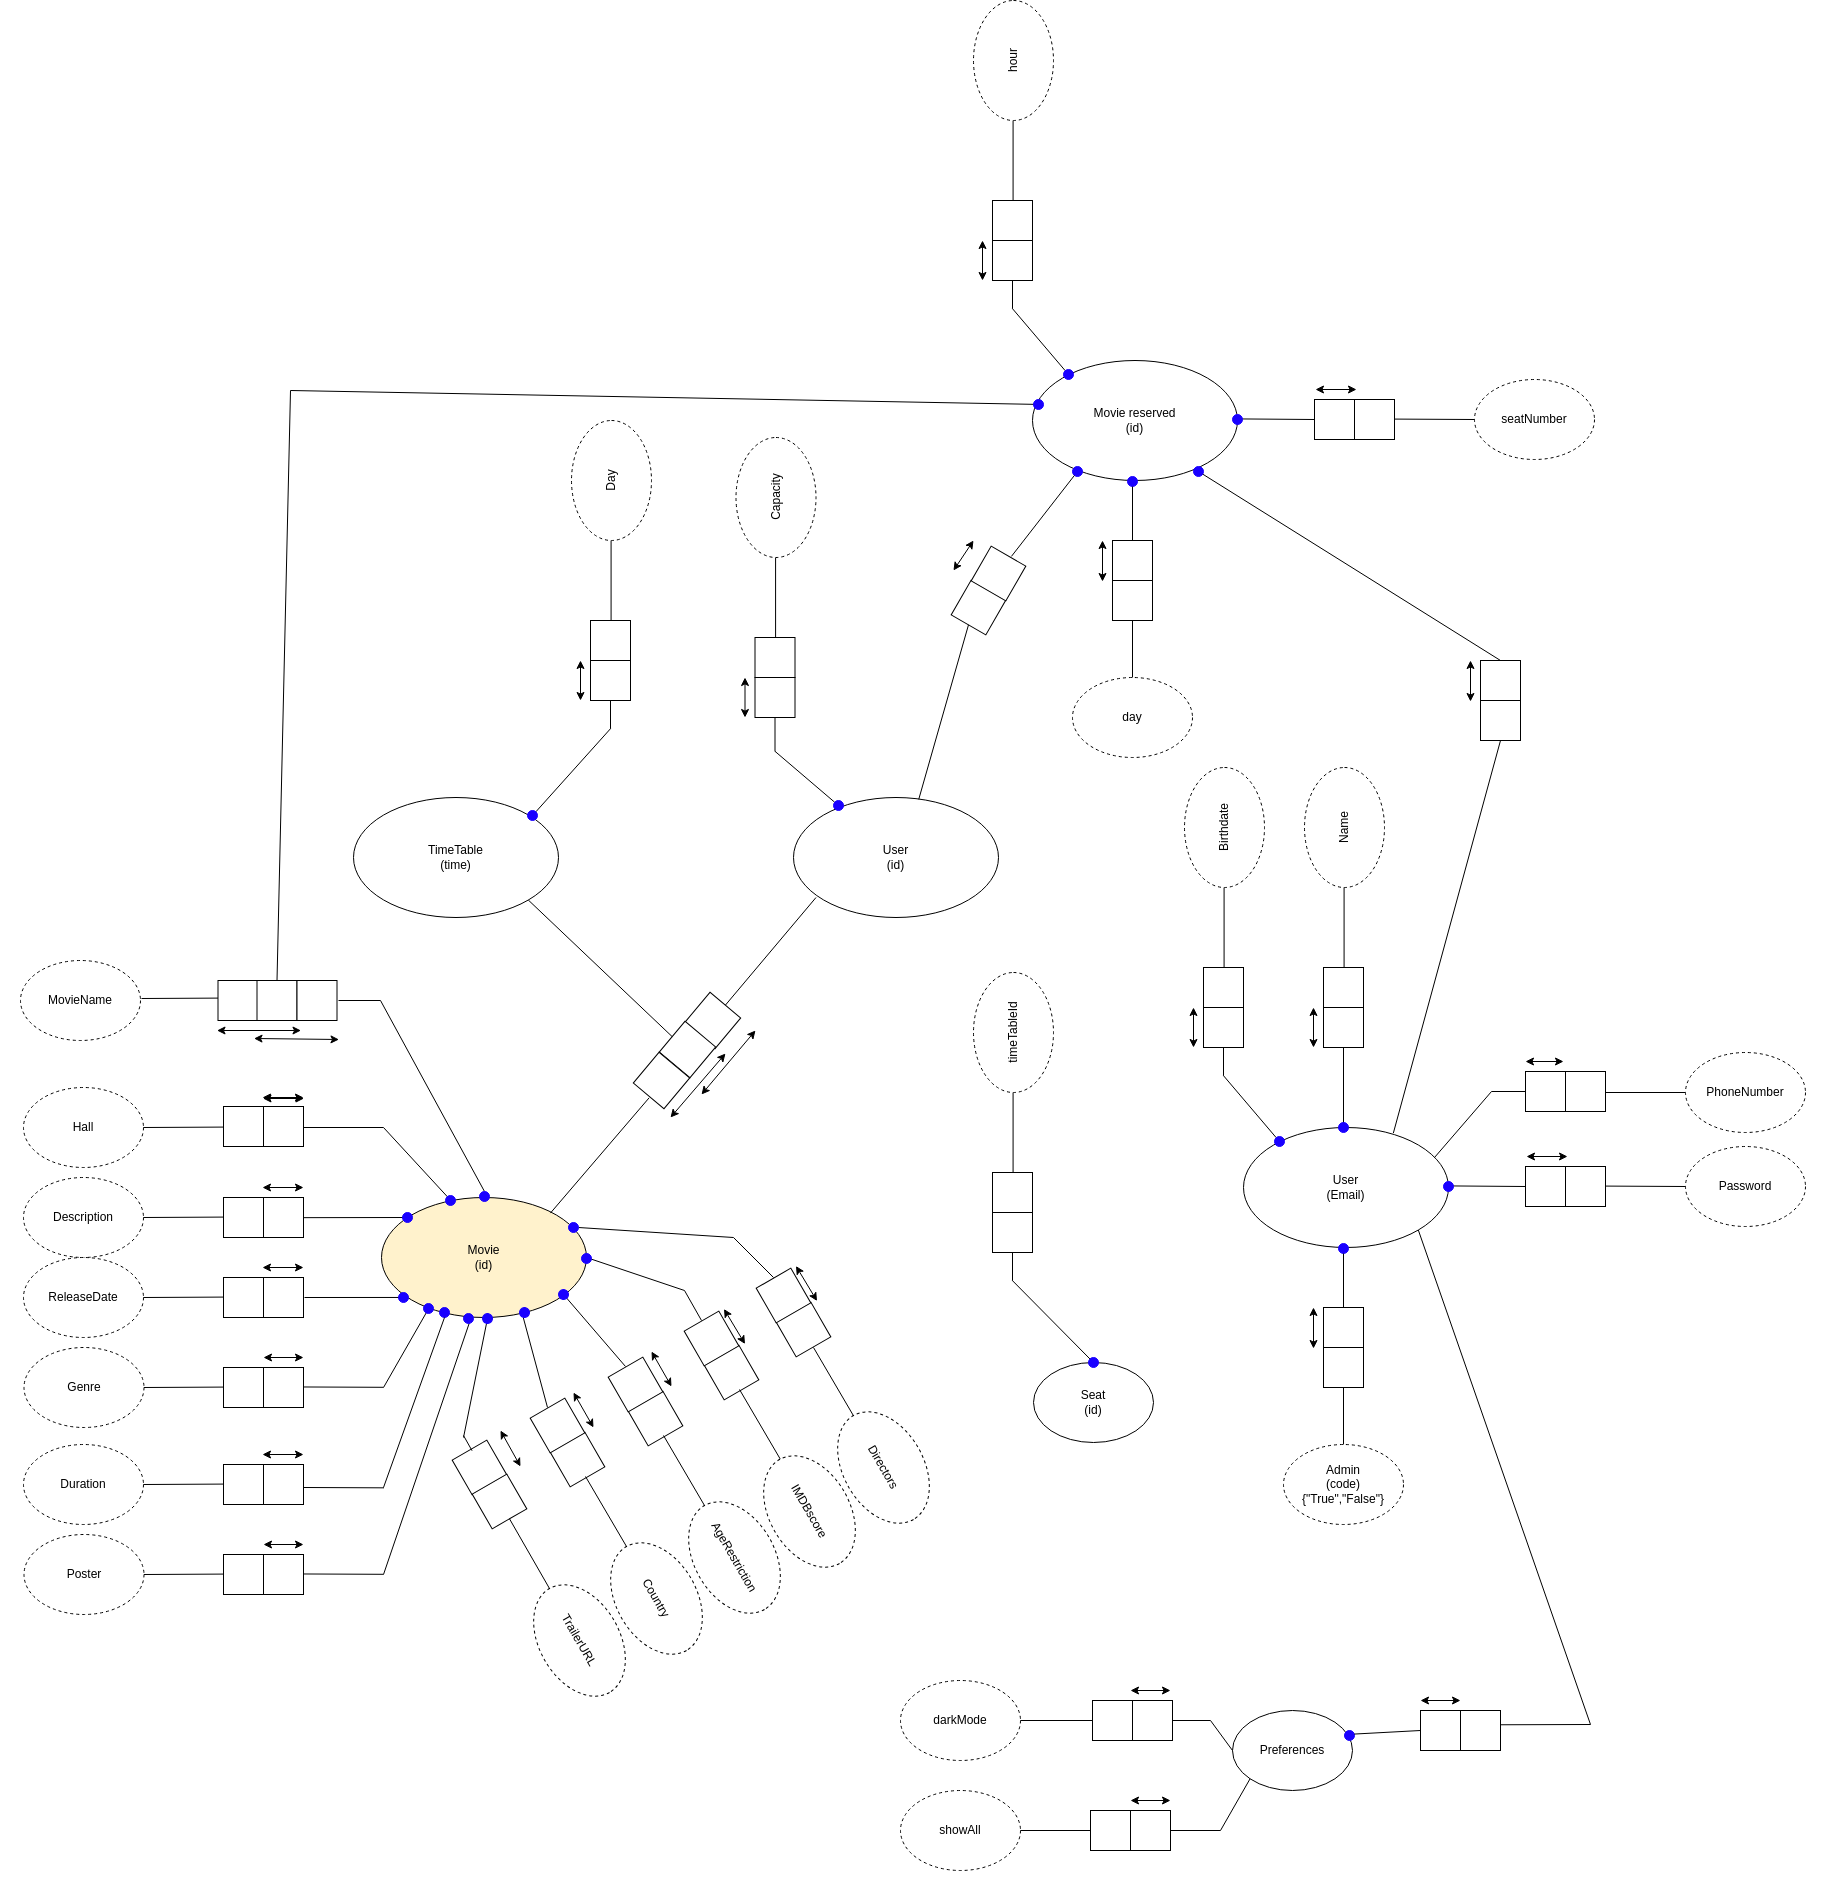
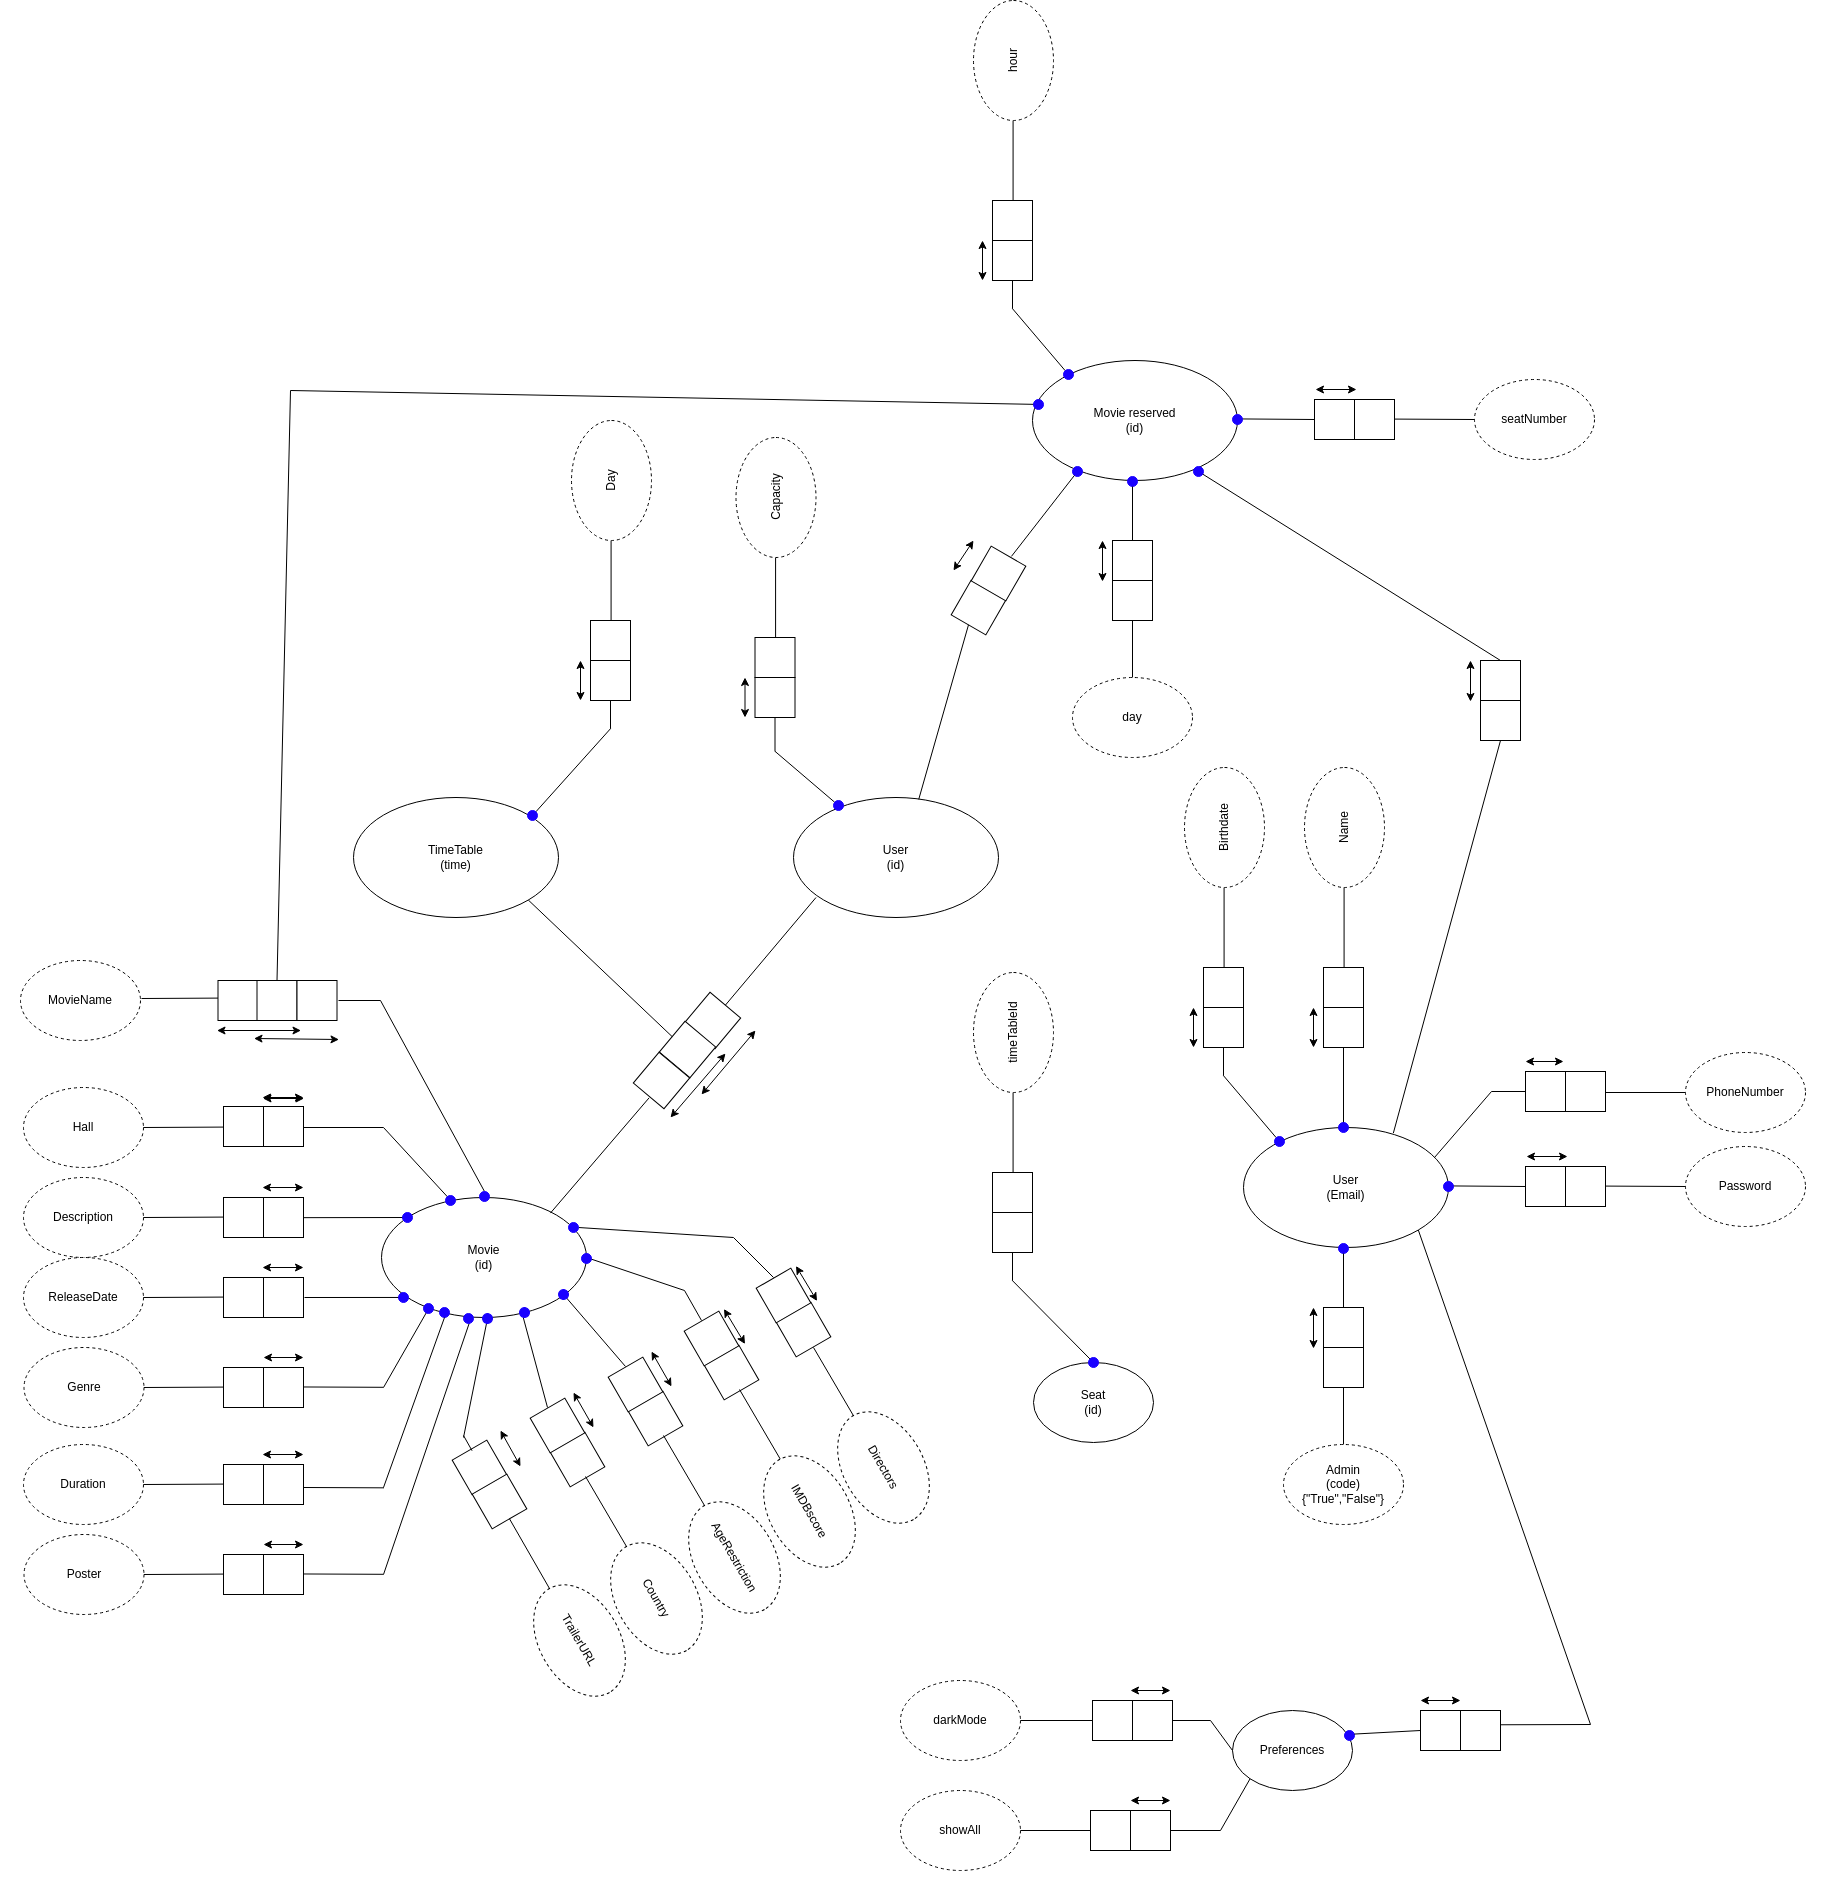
node "Movie (id)": fillcolor #fff2cc -> #ffffff
